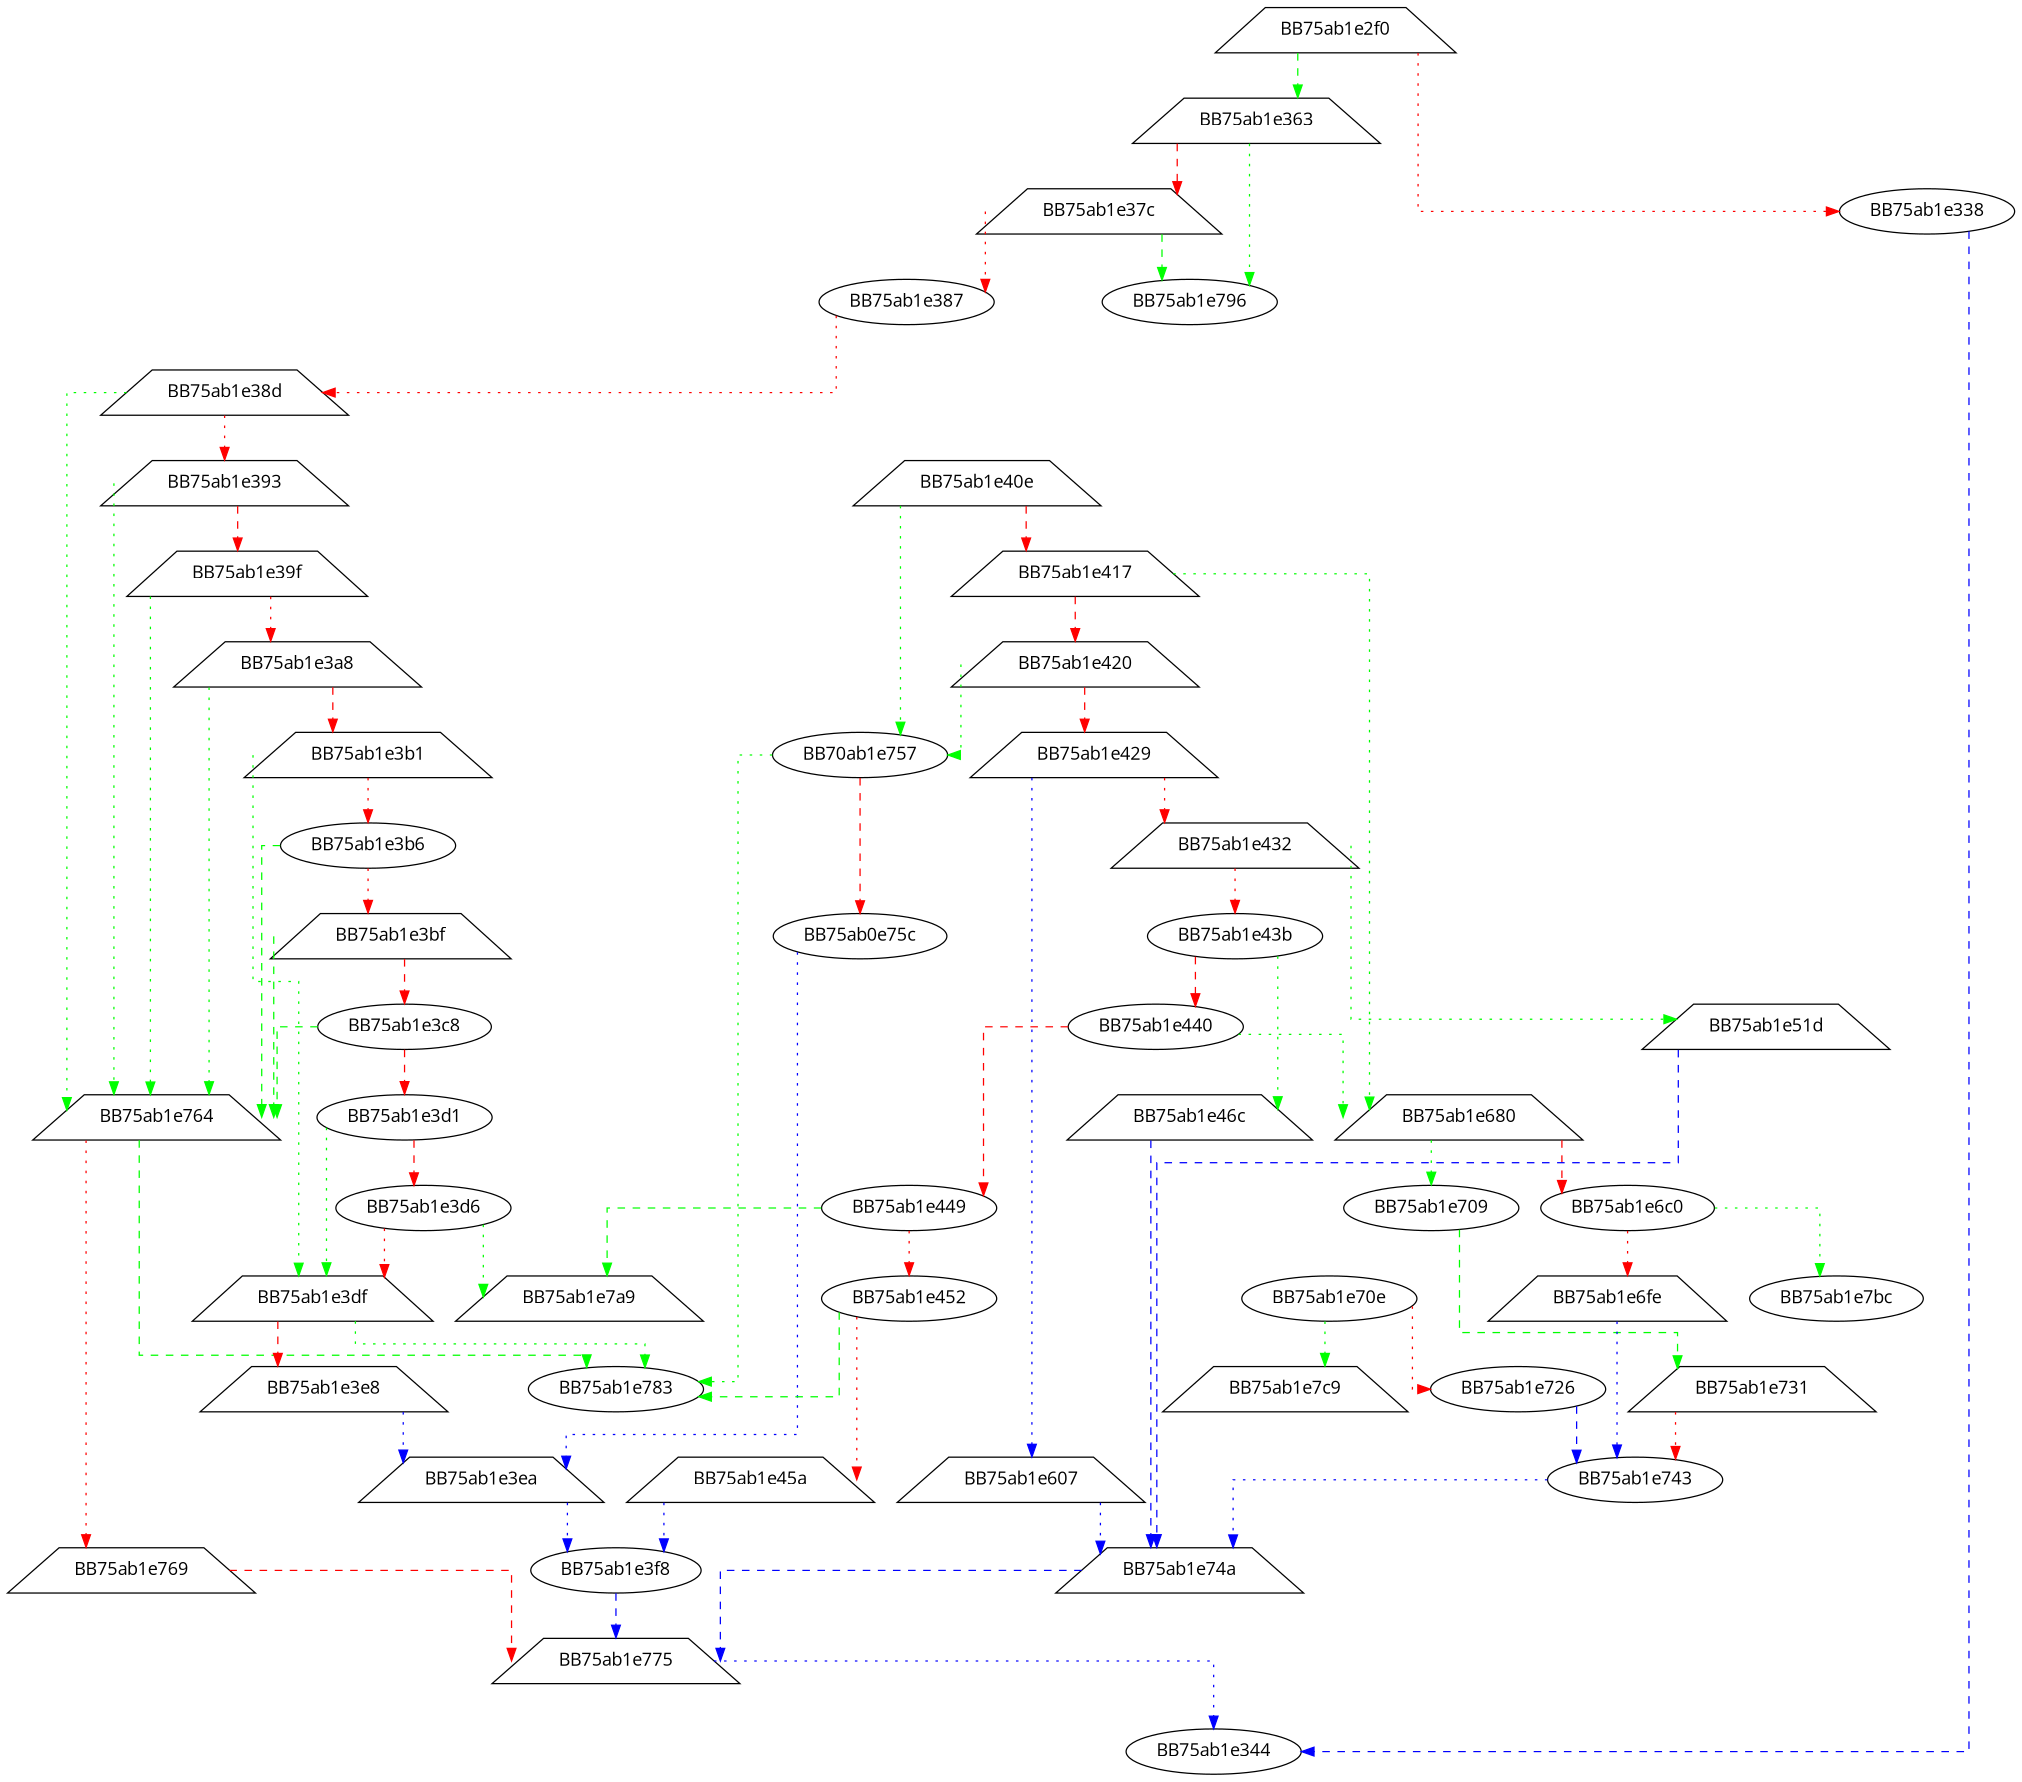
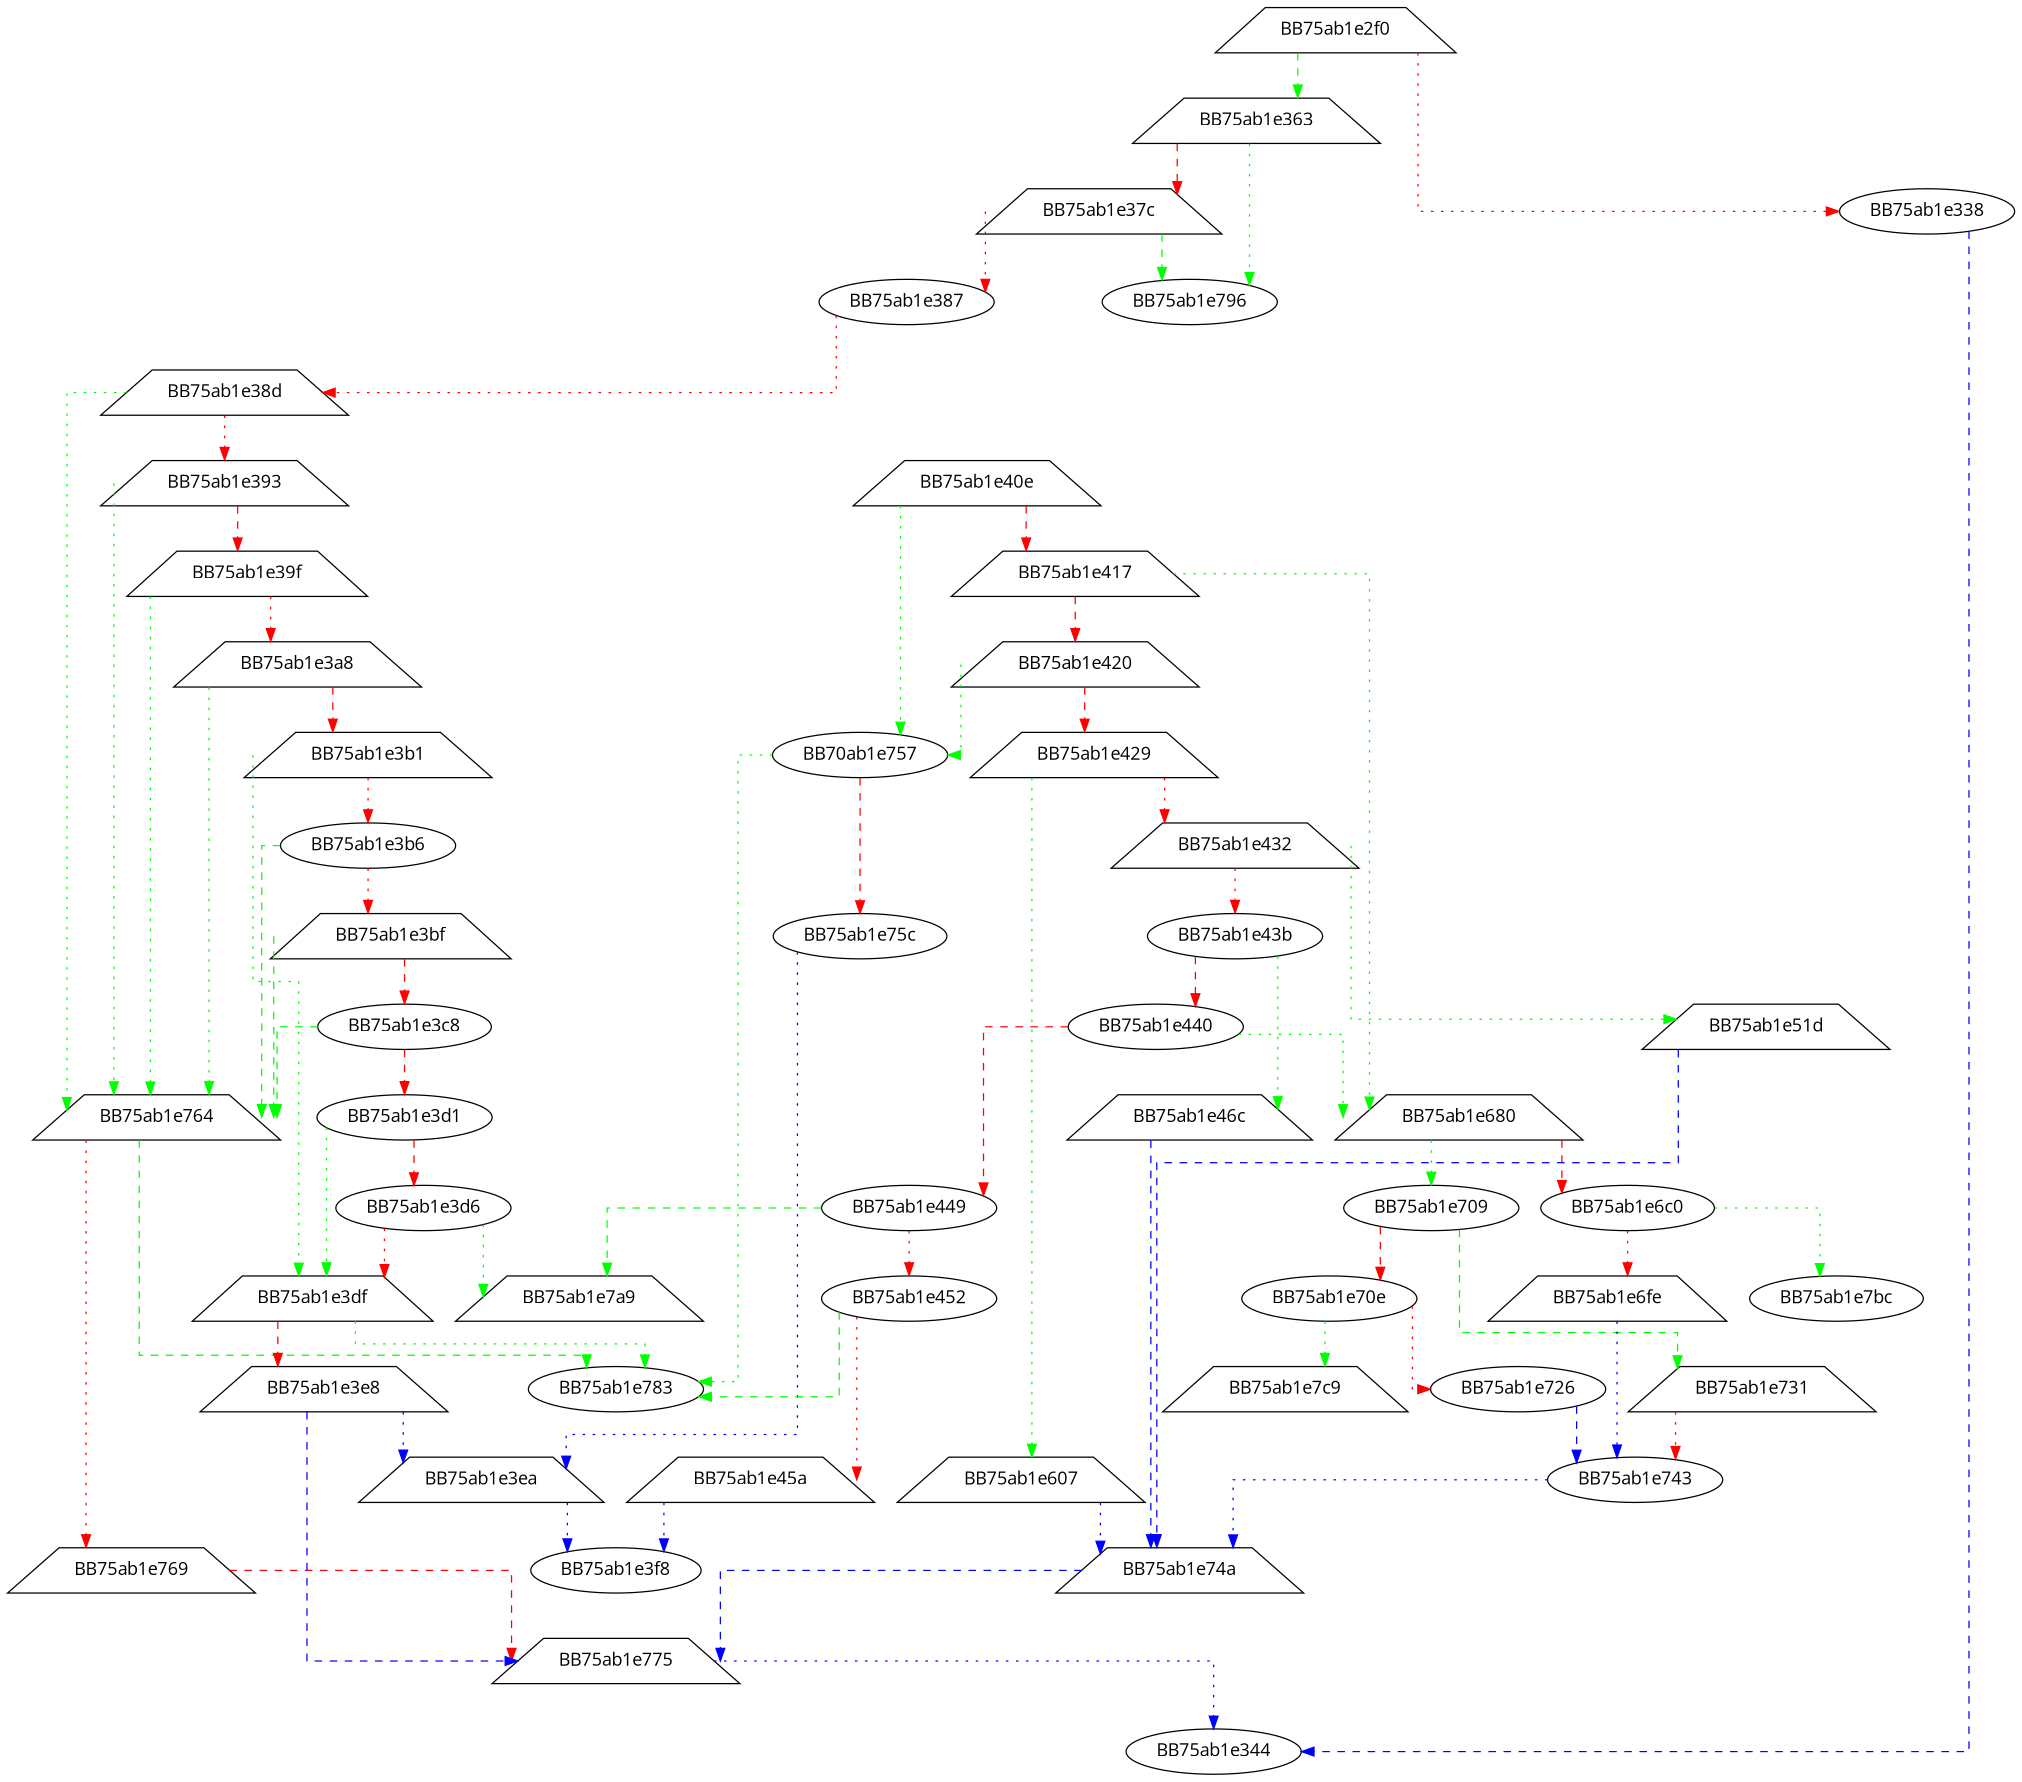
node "BB75ab0e75c": label "BB75ab0e75c" -> "BB75ab1e75c"
edge "BB75ab1e429" -> "BB75ab1e607": color blue -> green
edge "BB75ab1e709" -> "BB75ab1e70e": added
edge "BB75ab1e3f8" -> "BB75ab1e775": now "BB75ab1e3e8" -> "BB75ab1e775"
